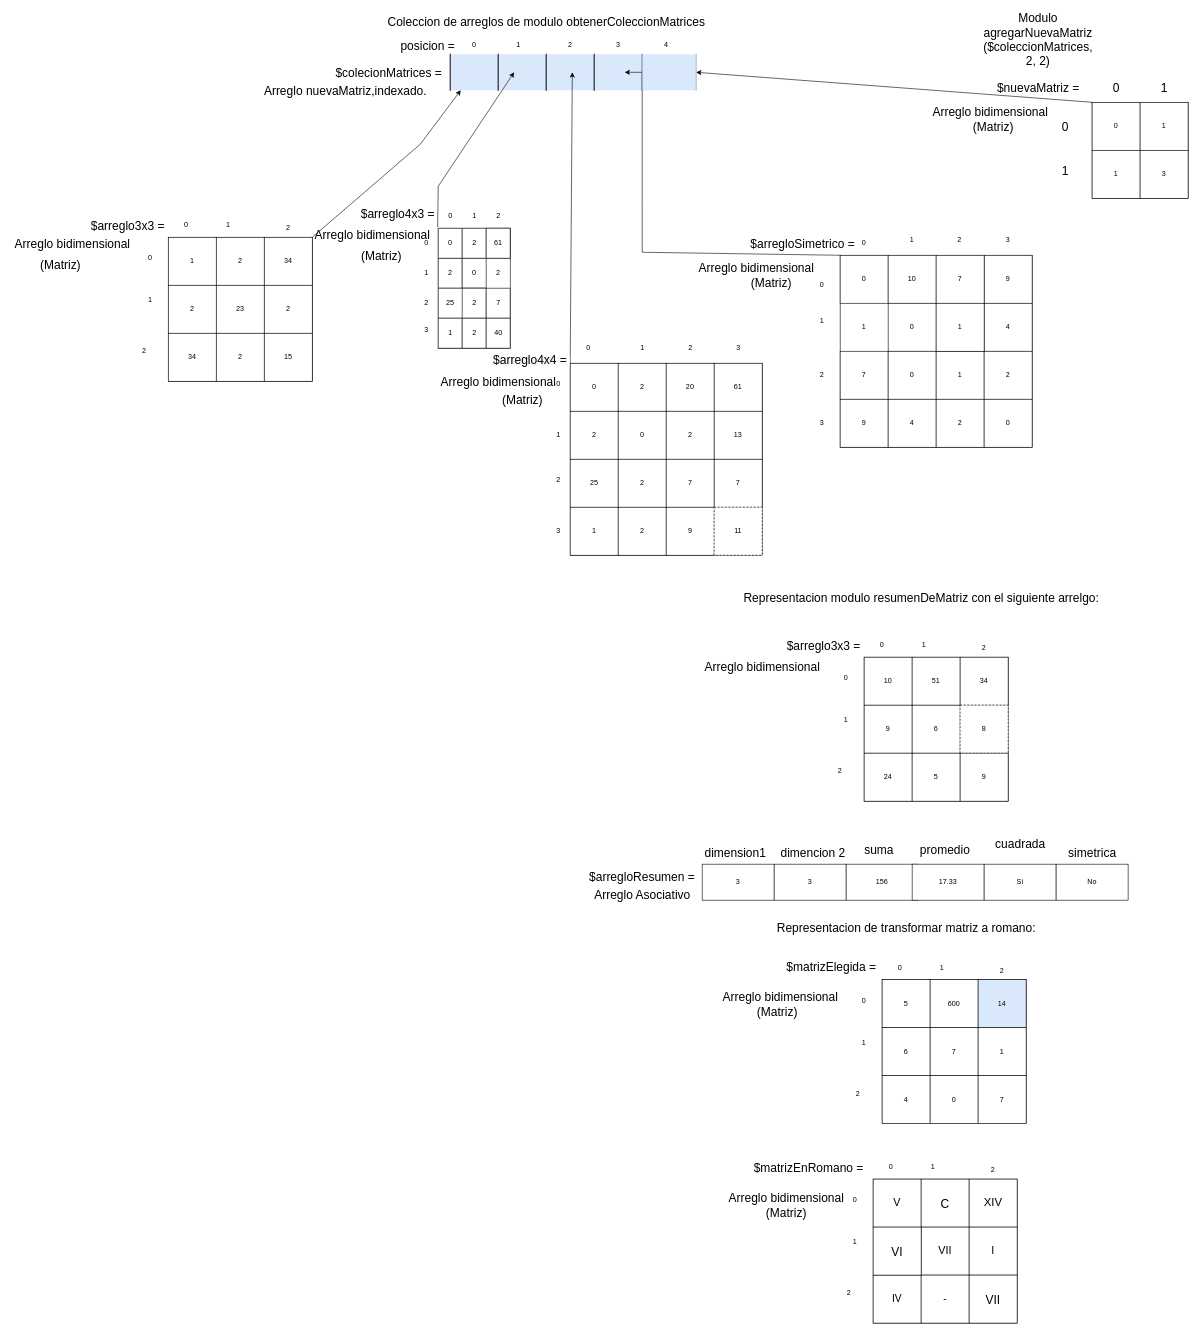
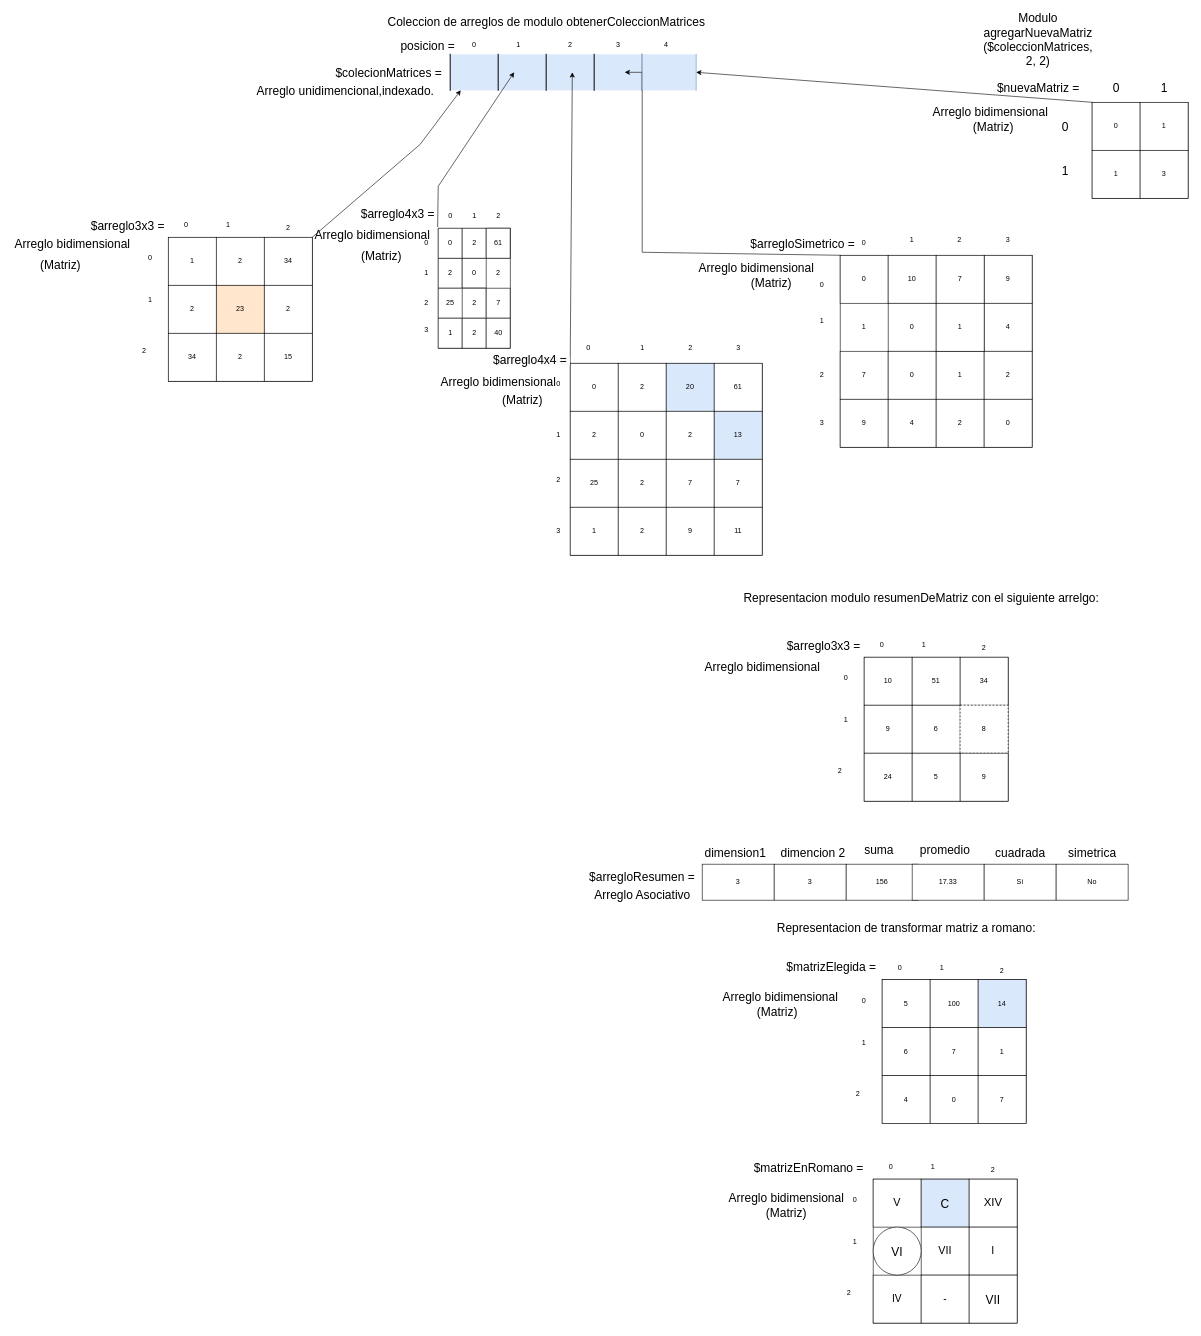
node "Arreglo nuevaMatriz,indexado.": label "Arreglo nuevaMatriz,indexado." -> "Arreglo unidimencional,indexado."
node "23": fillcolor #ffffff -> #ffe6cc
node "20": fillcolor #ffffff -> #dae8fc
node "13": fillcolor #ffffff -> #dae8fc
node "11": style dashed -> solid
node "cuadrada": moved (1020, 843) -> (1020, 852)
node "600": label "600" -> "100"
node "C": fillcolor #ffffff -> #dae8fc
node "VI": shape rectangle -> ellipse
